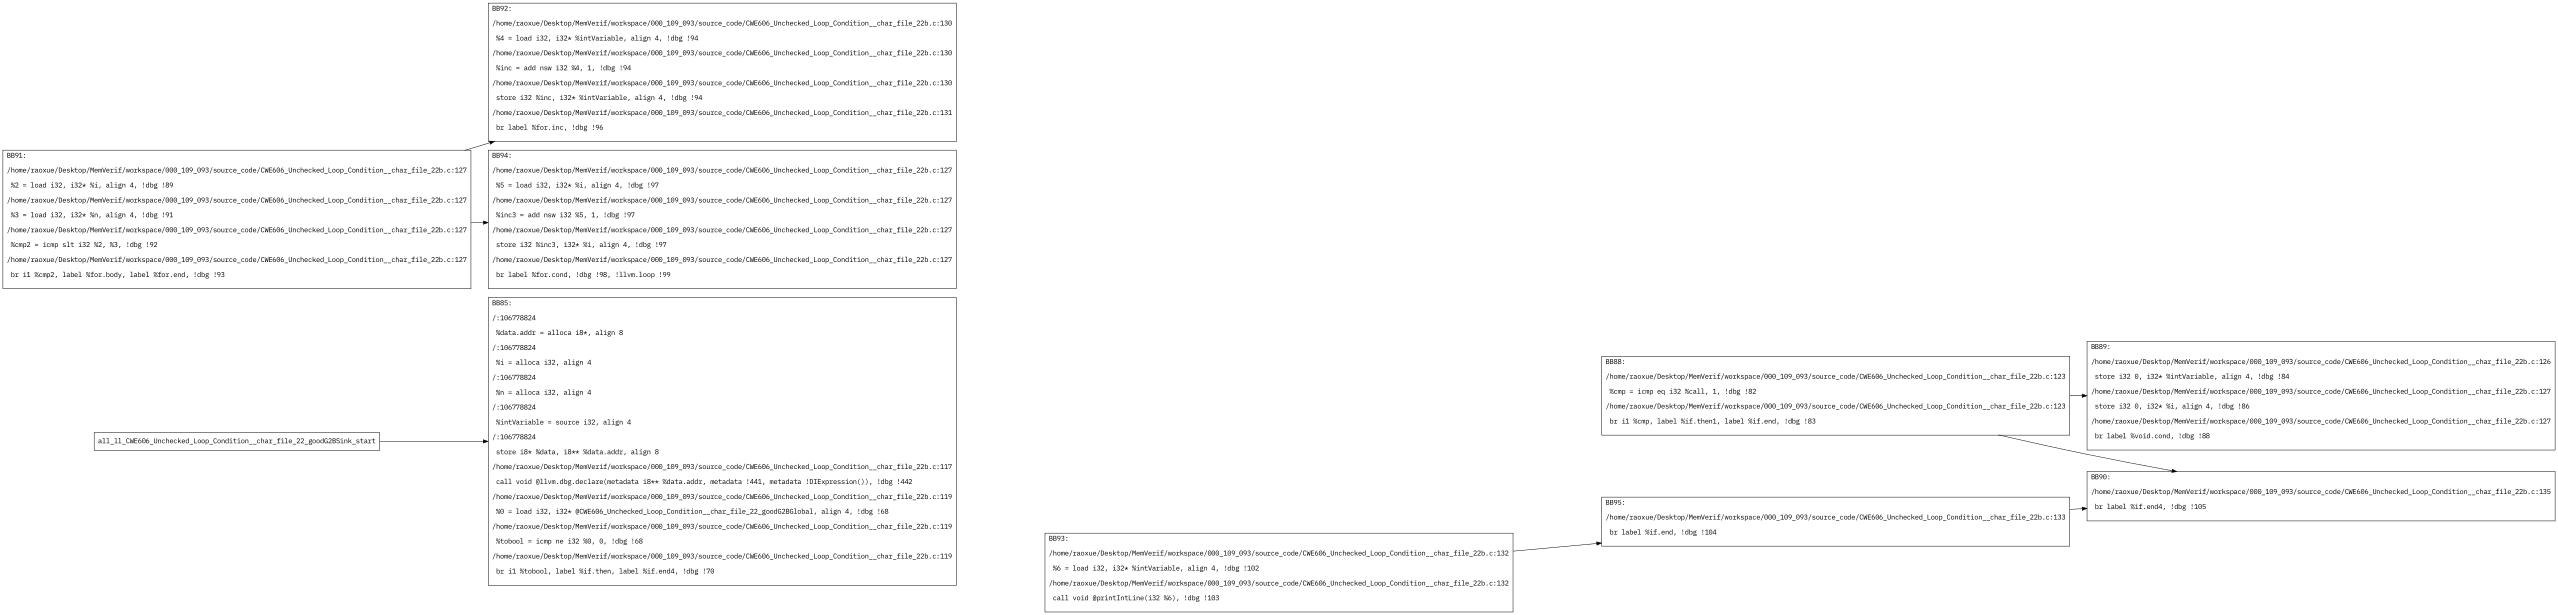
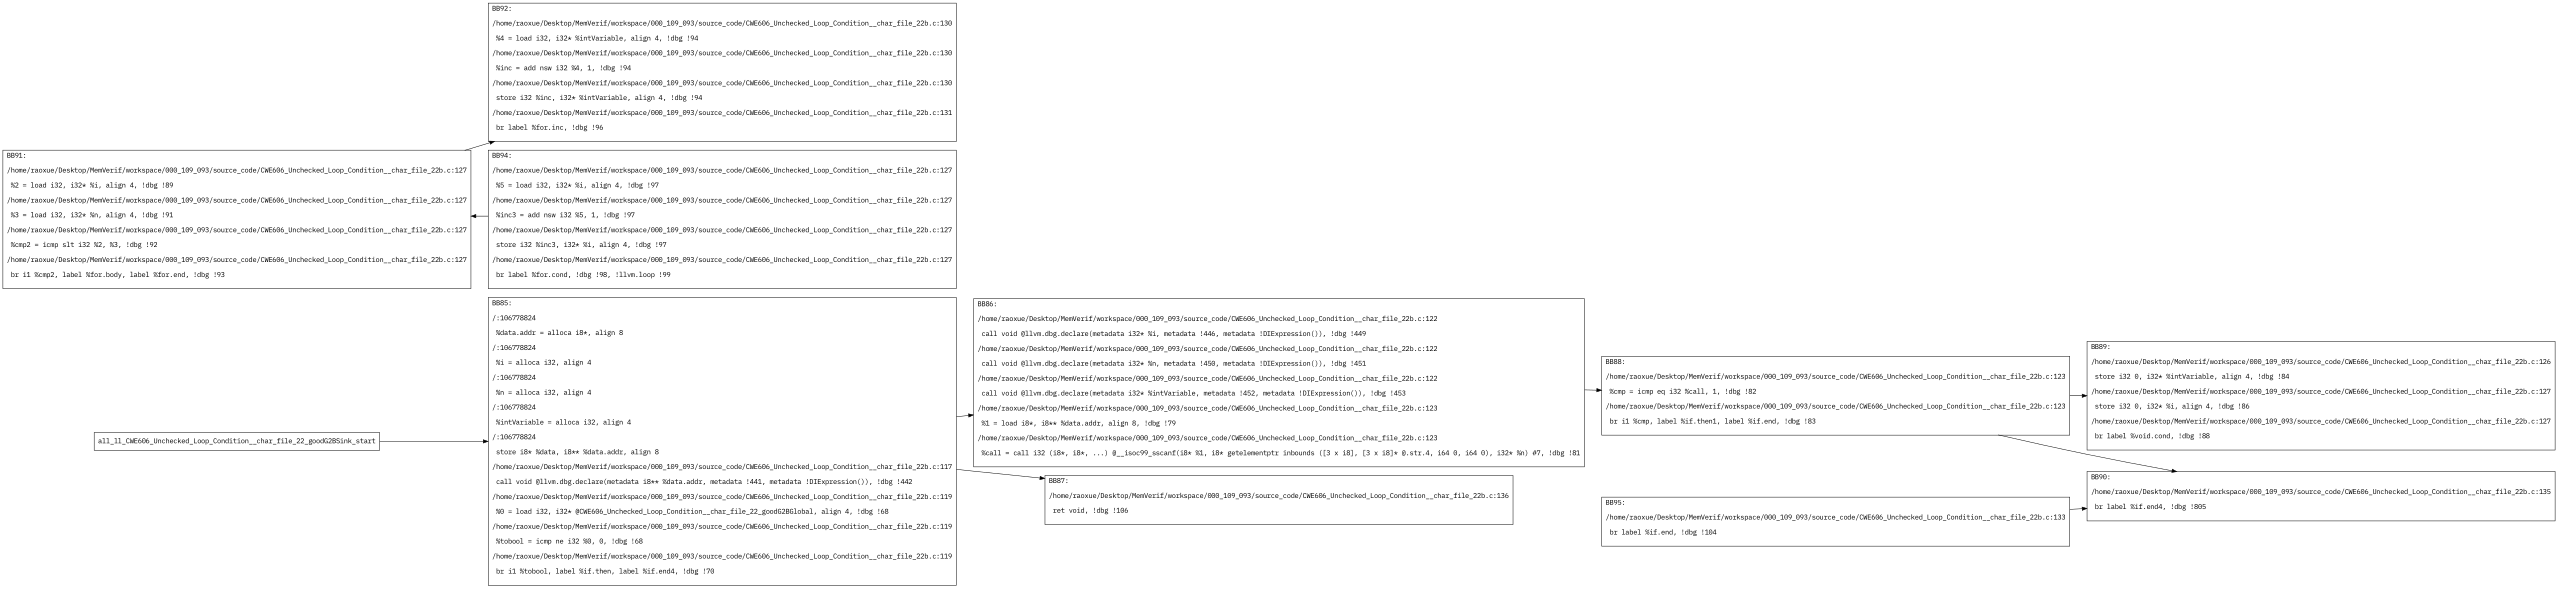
edge "BB91:" -> "BB94:": reversed
node "BB86:": added
node "BB85:": text "%intVariable = source i32, align 4" -> "%intVariable = alloca i32, align 4"
node "BB87:": added
node "BB90:": text "br label %if.end4, !dbg !105" -> "br label %if.end4, !dbg !805"
node "BB93:": removed
